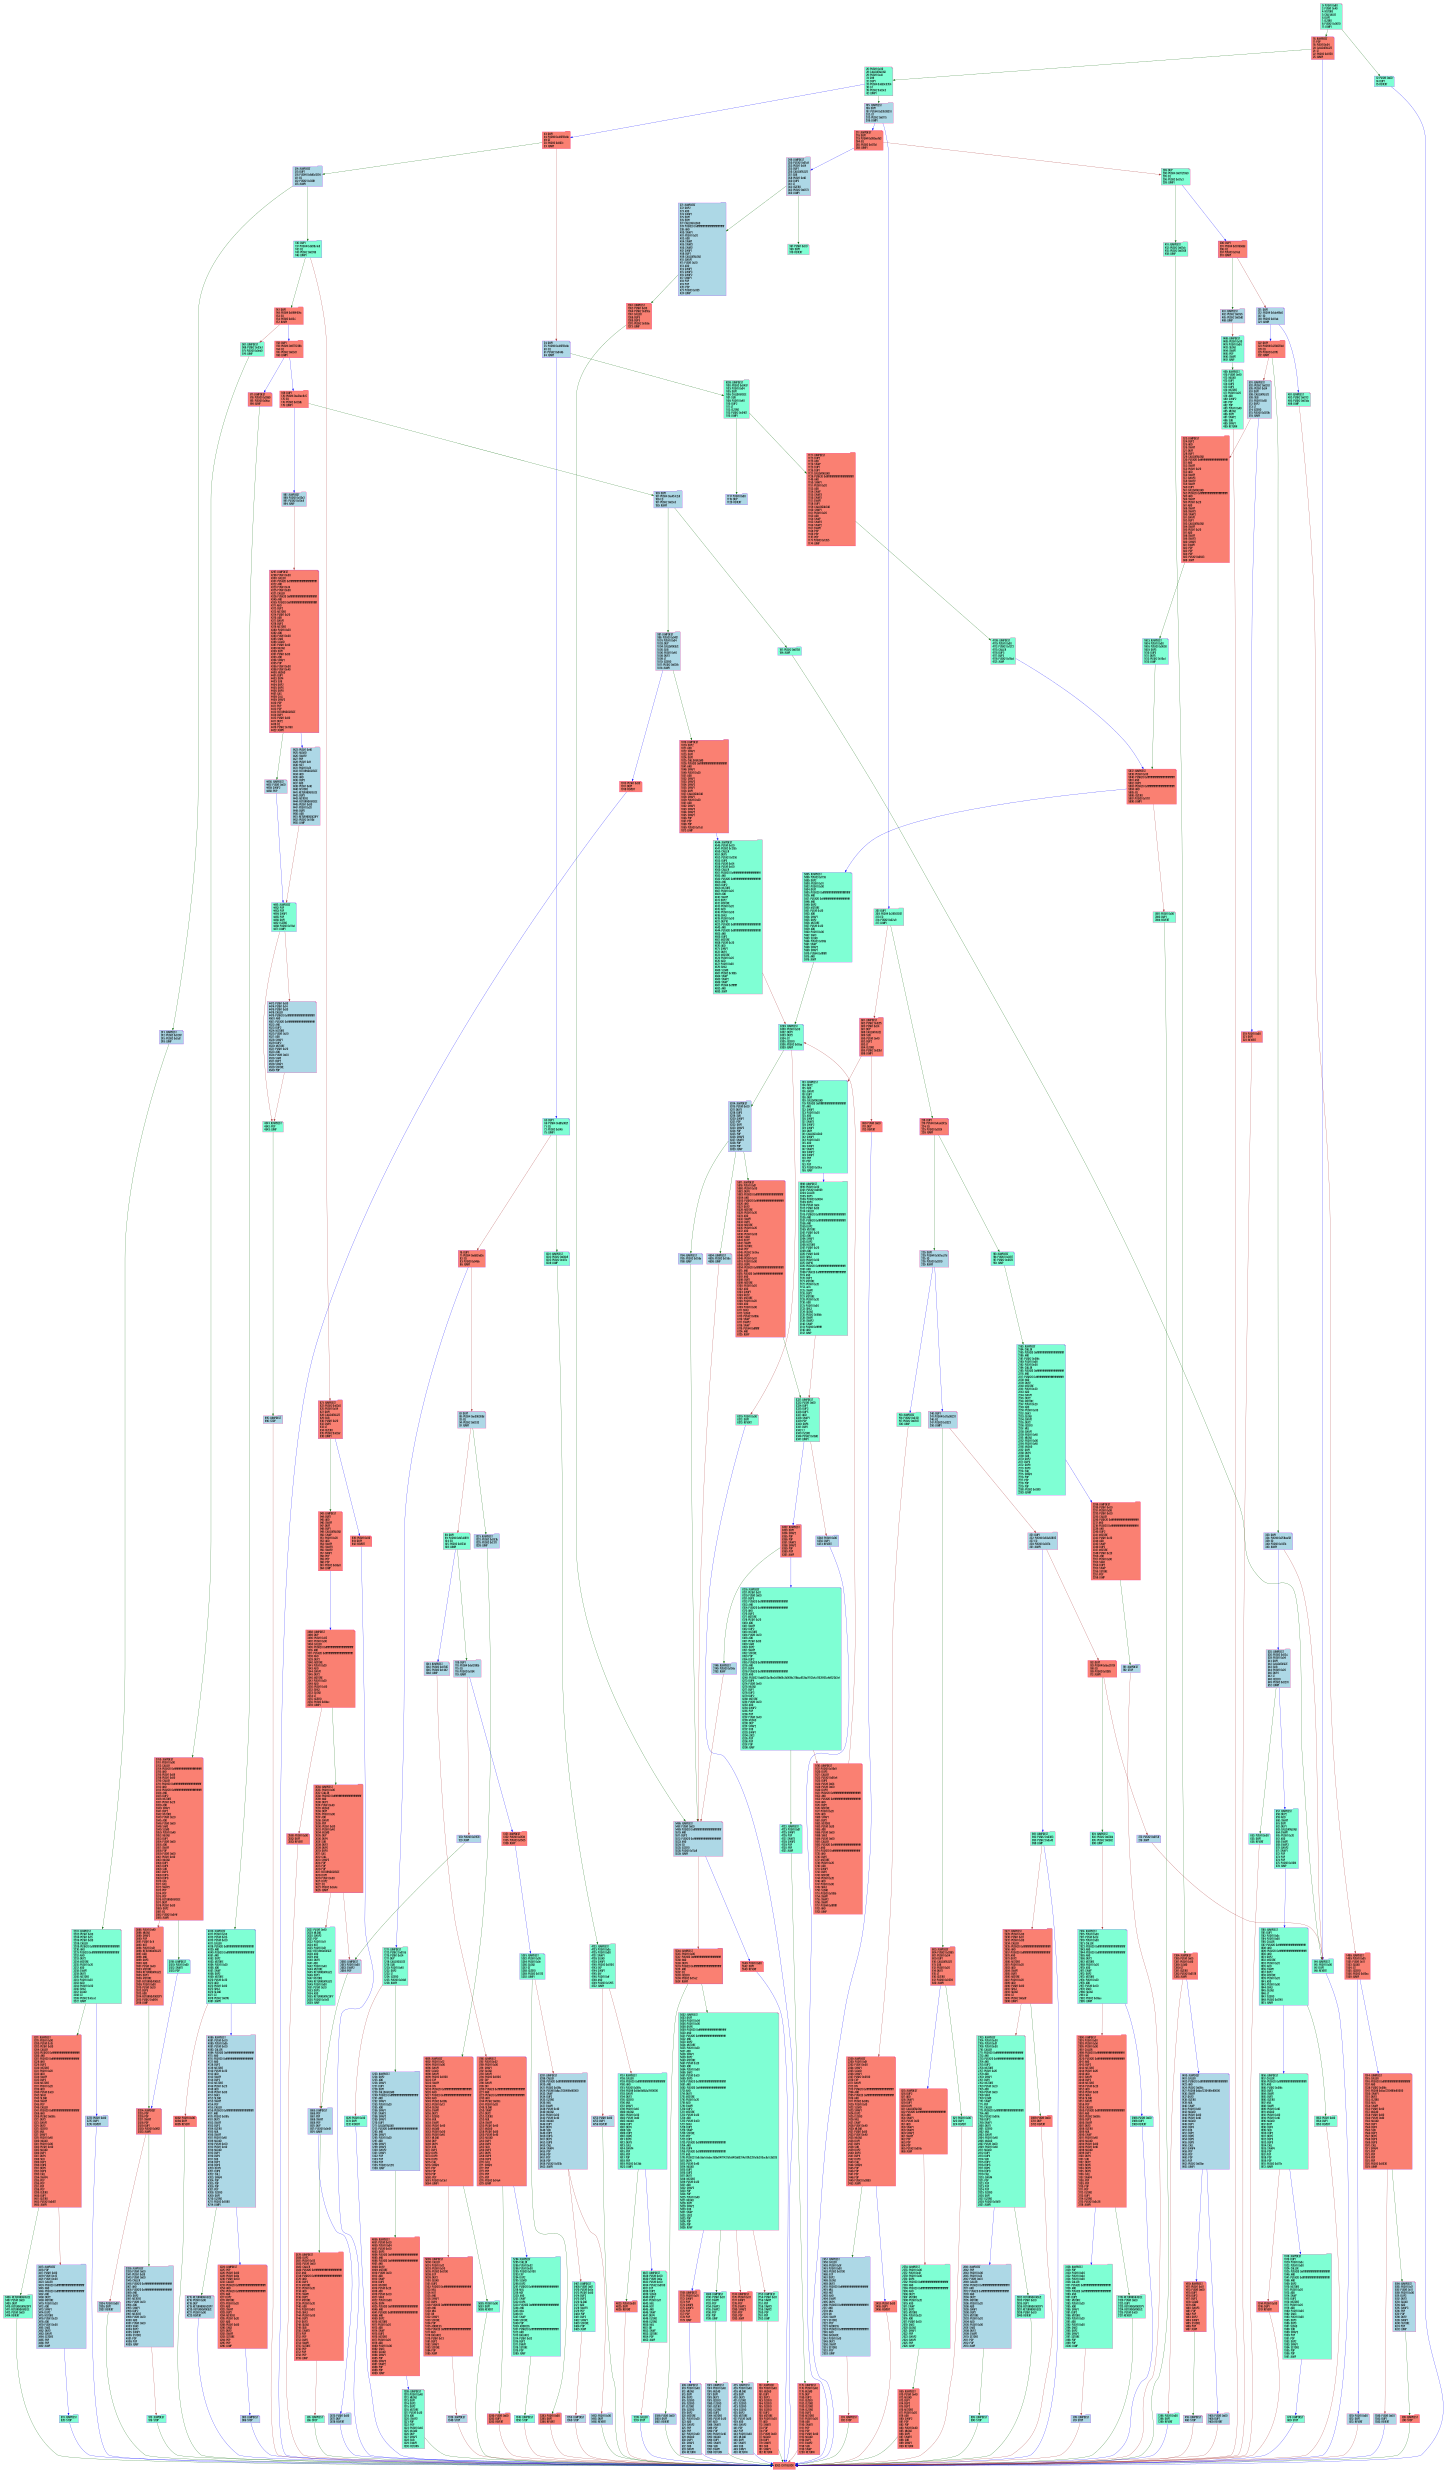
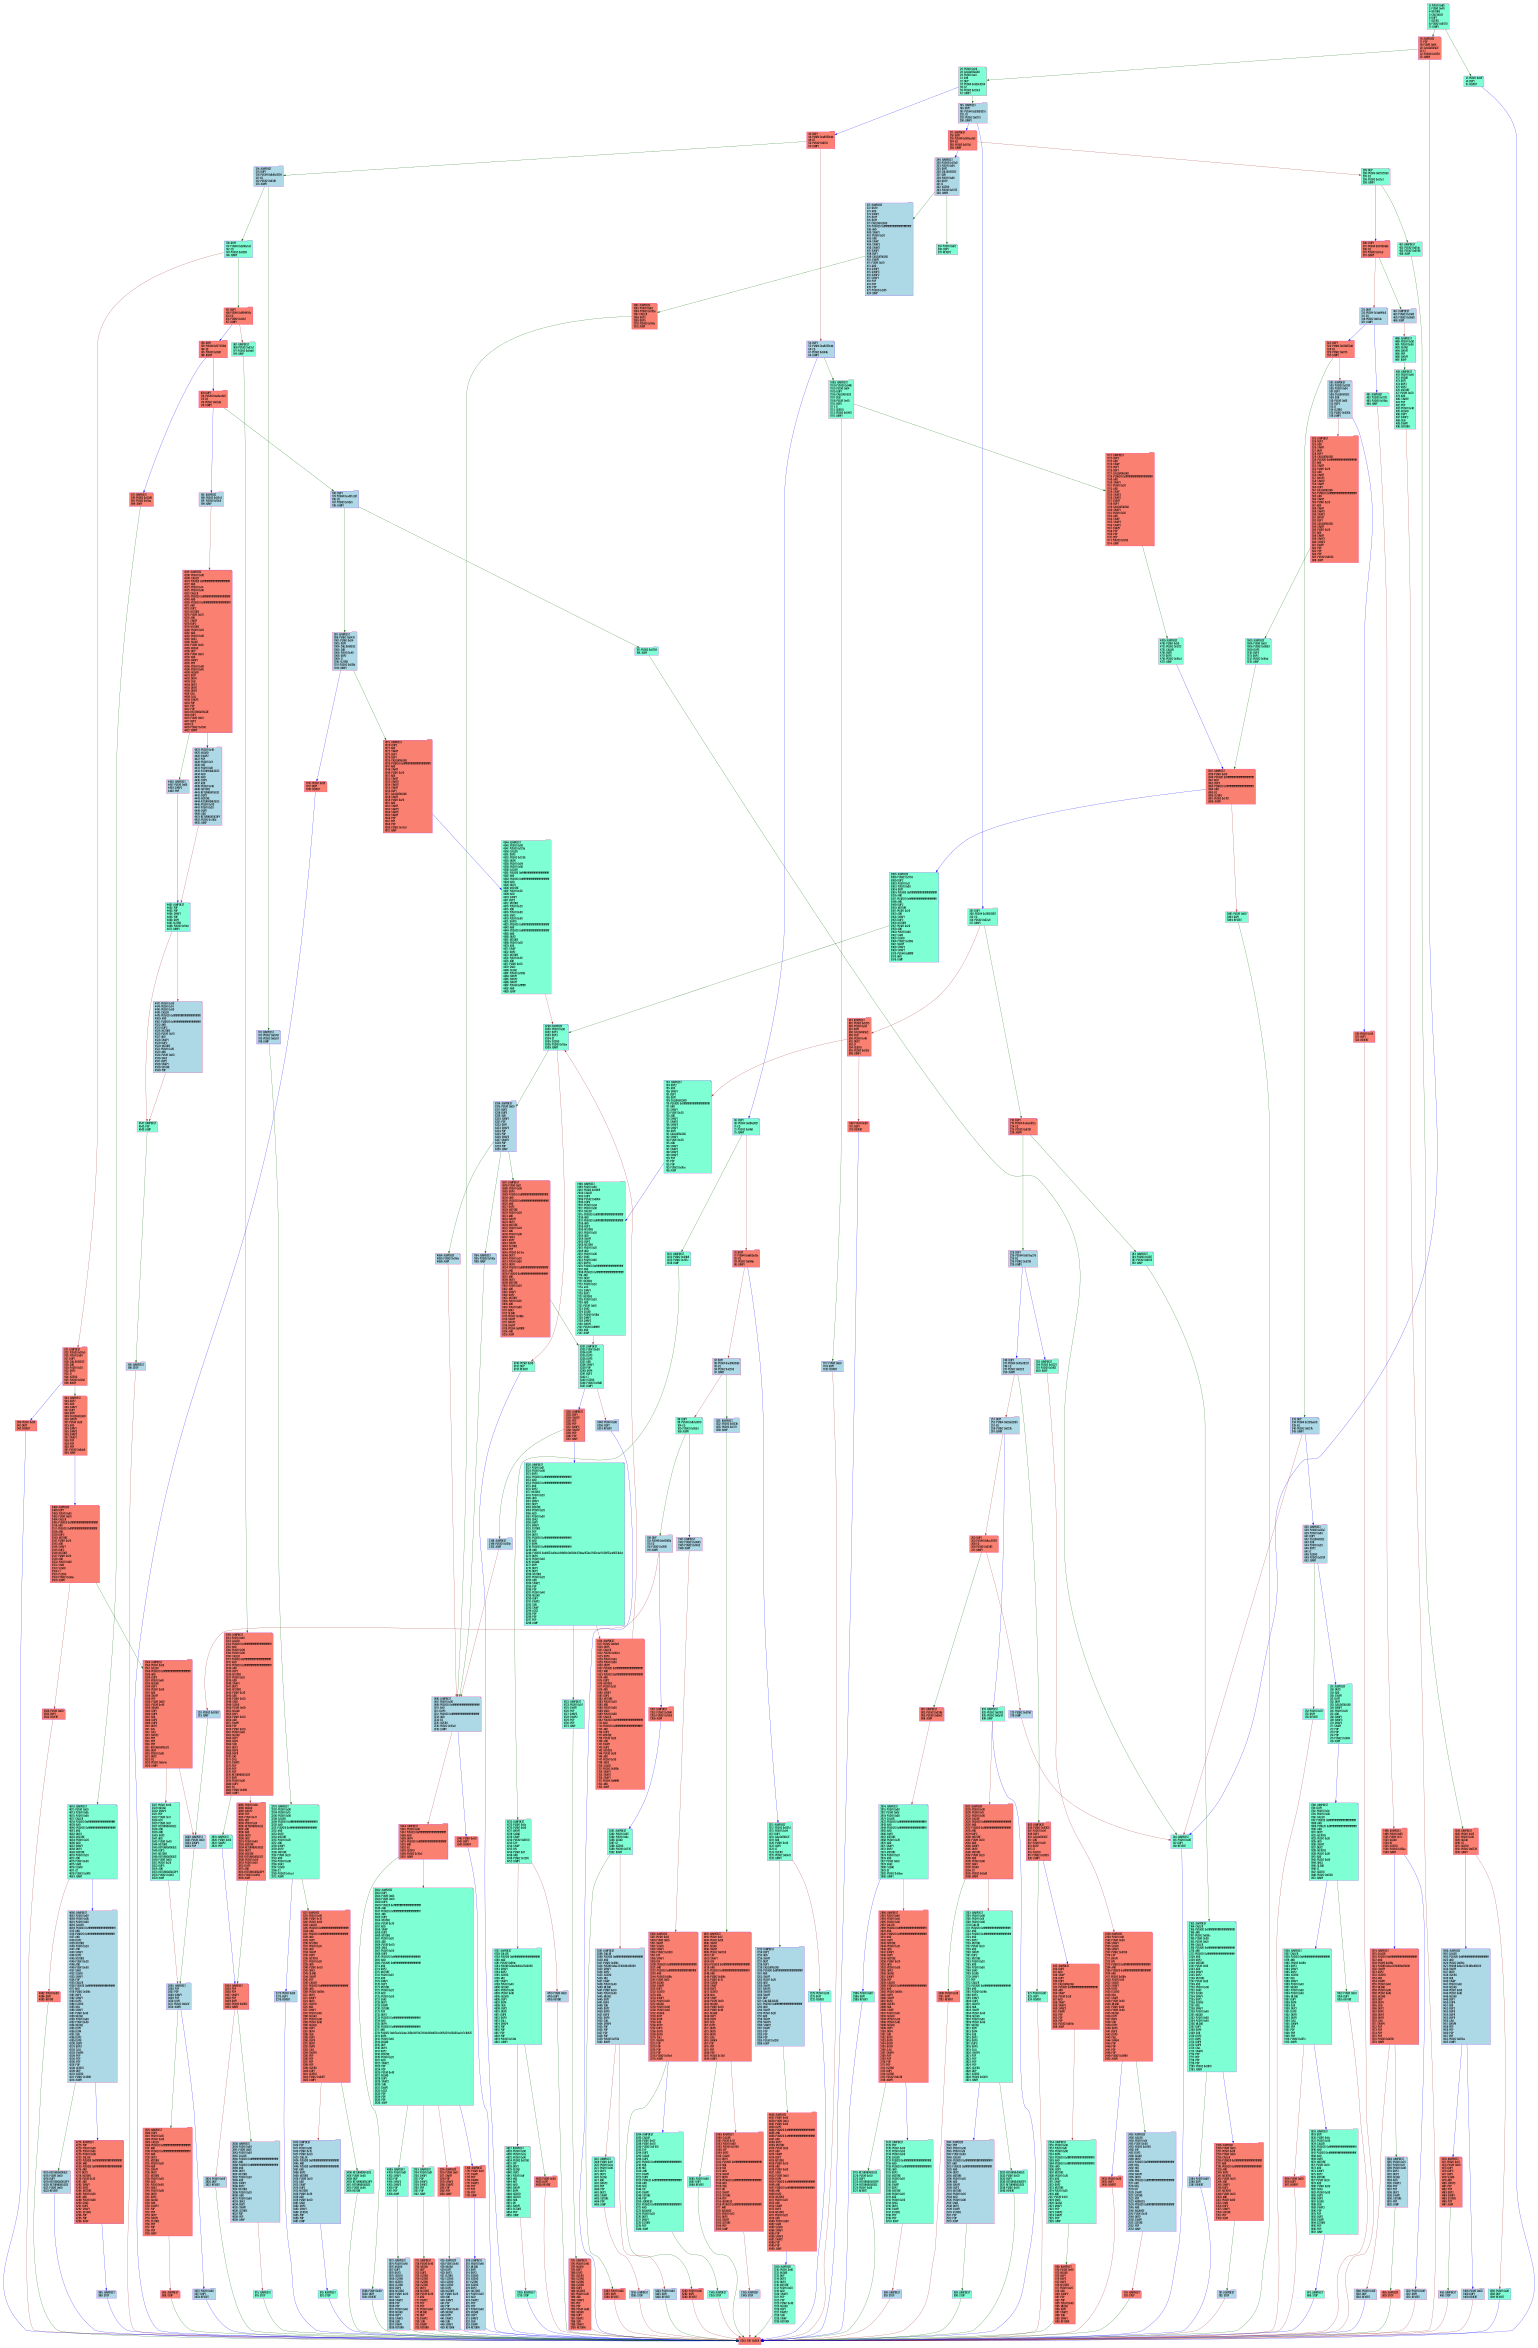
node "901: JUMPDEST 902: PUSH2 0x038d 905: PUSH2 0x0b62 908: JUMP": fillcolor aquamarine -> salmon
node "653: PUSH1 0x00 655: DUP1 656: REVERT": label "653: PUSH1 0x00 655: DUP1 656: REVERT" -> "653: PUSH1 0x10 655: DUP1 656: REVERT"
edge "1117: PUSH1 0x00 1119: DUP1 1120: REVERT" -> "6362: EXIT BLOCK": added
node "2284: PUSH1 0x00 2286: DUP1 2287: REVERT": added
node "965: JUMPDEST 966: STOP": fillcolor aquamarine -> salmon
node "1349: JUMPDEST 1350: STOP": shape folder -> note
node "1209: CALLER 1210: STOP": label "1209: CALLER 1210: STOP" -> "1209: JUMPDEST 1210: STOP"
